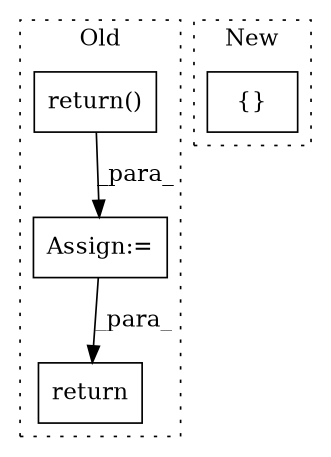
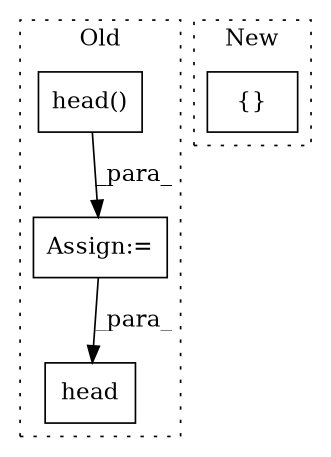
node "return()": label "return()" -> "head()"
node "return": label "return" -> "head"
